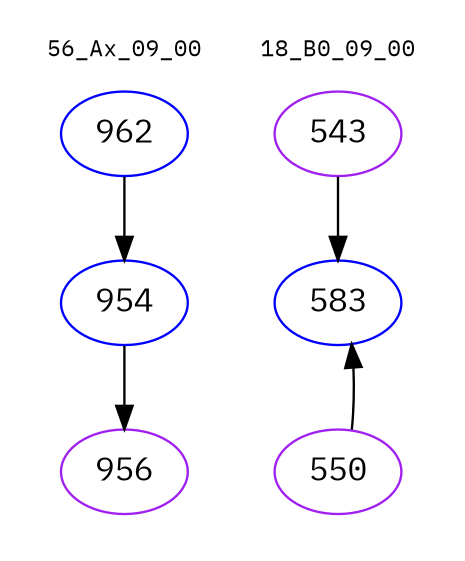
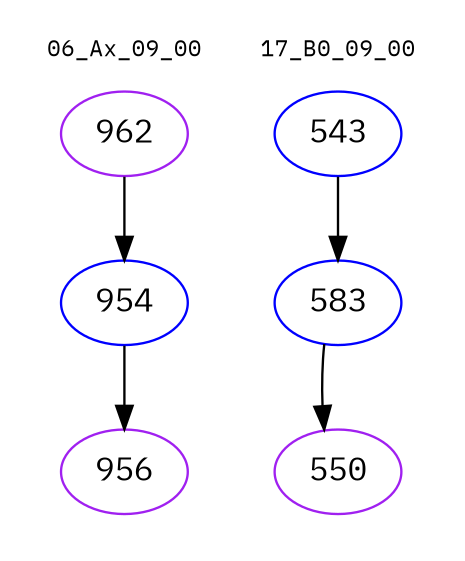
cluster "56_Ax_09_00": label "56_Ax_09_00" -> "06_Ax_09_00"
cluster "18_B0_09_00": label "18_B0_09_00" -> "17_B0_09_00"
node "962": color blue -> purple
node "543": color purple -> blue
edge "550" -> "583": reversed
